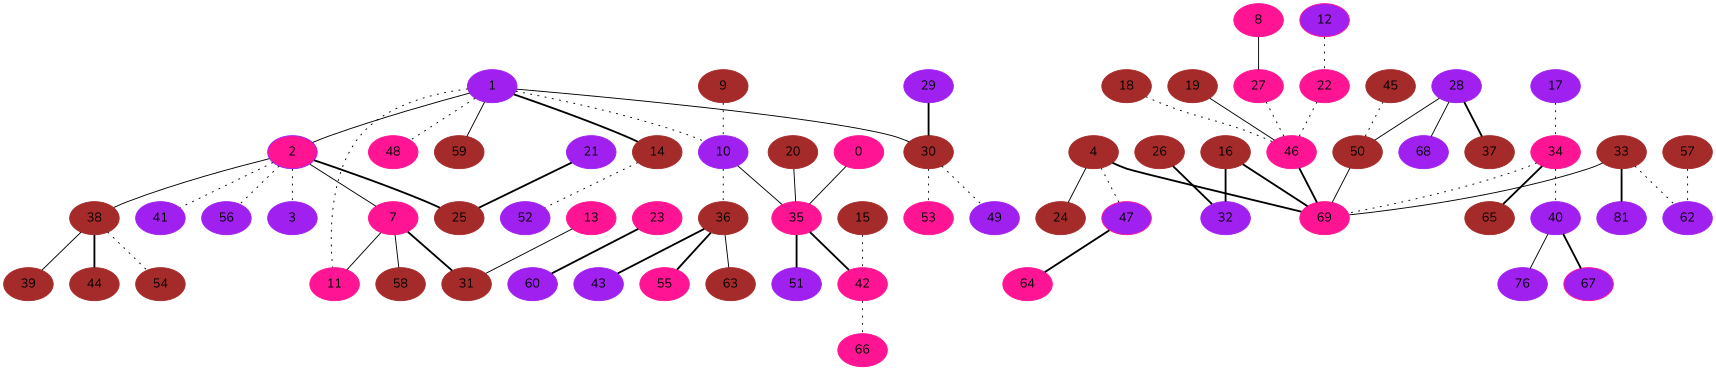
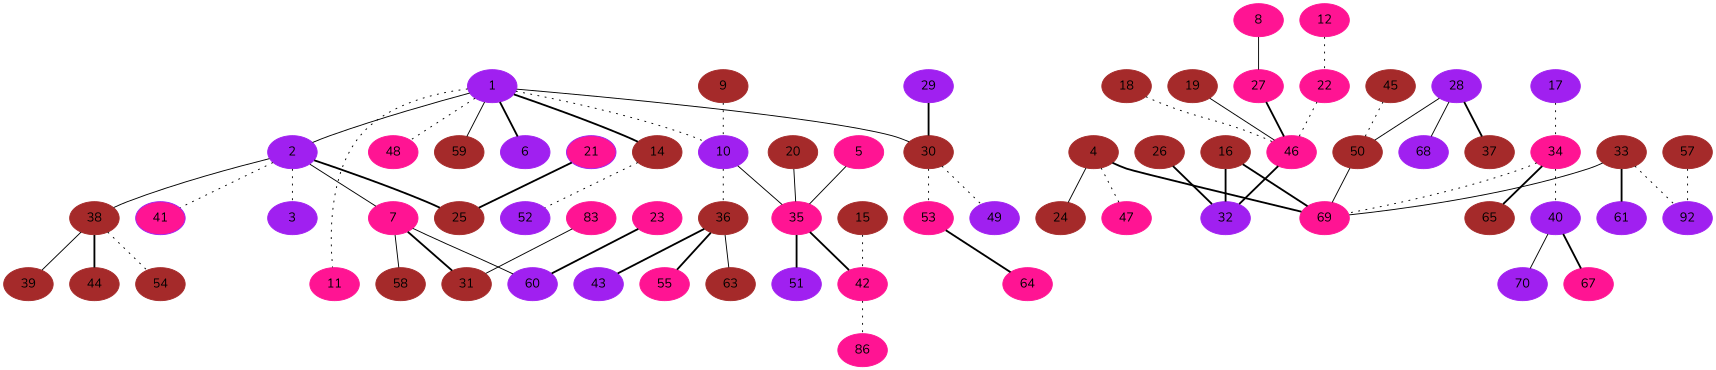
node "12": fillcolor purple -> deeppink
edge "27" -- "46": style dotted -> bold
node "2": fillcolor deeppink -> purple
node "6": added
node "21": fillcolor purple -> deeppink
node "0": label "0" -> "5"
edge "46" -- "69": now "46" -- "32"
node "41": fillcolor purple -> deeppink
node "56": removed
node "13": label "13" -> "83"
node "47": fillcolor purple -> deeppink
node "81": label "81" -> "61"
node "62": label "62" -> "92"
edge "7" -- "11": now "7" -- "60"
edge "47" -- "64": now "53" -- "64"
node "76": label "76" -> "70"
node "67": fillcolor purple -> deeppink
node "66": label "66" -> "86"
